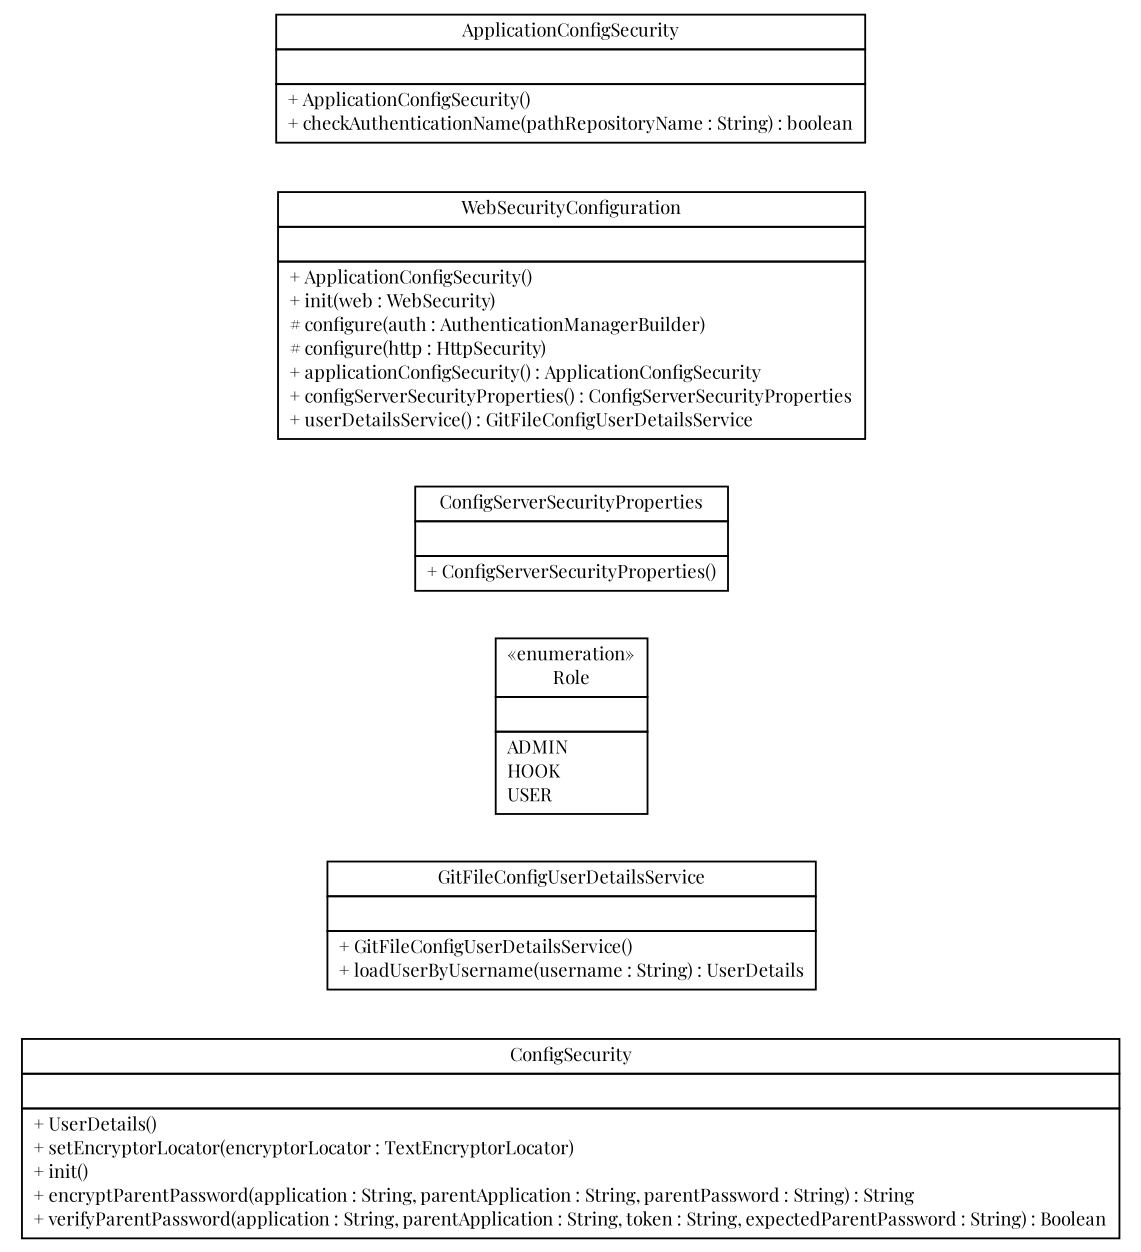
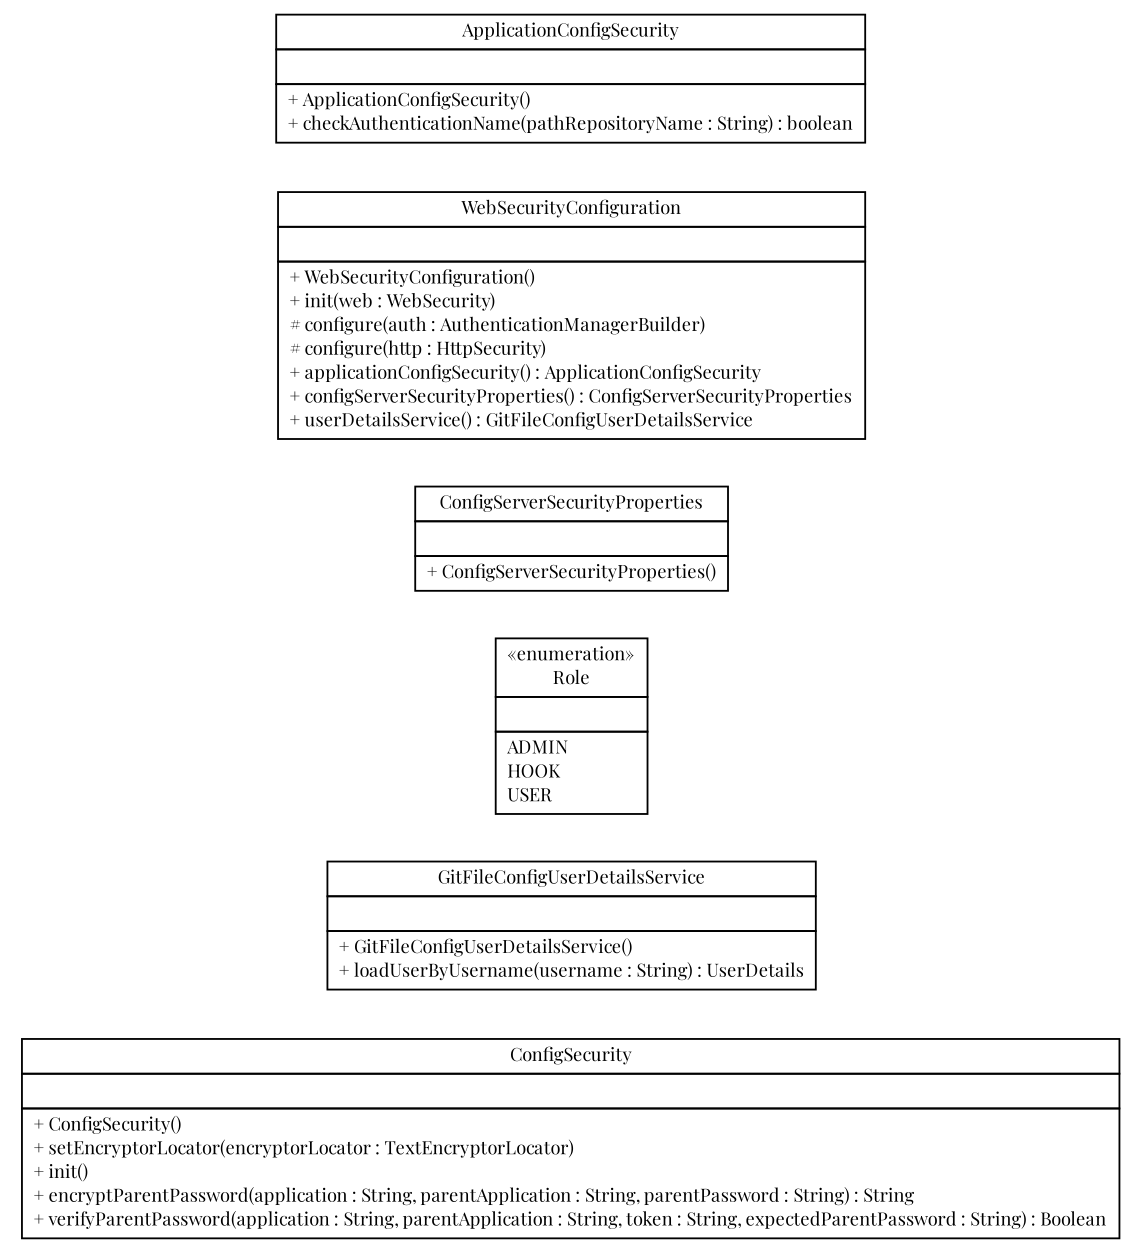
node "WebSecurityConfiguration": text "+ ApplicationConfigSecurity()" -> "+ WebSecurityConfiguration()"
node "ConfigSecurity": text "+ UserDetails()" -> "+ ConfigSecurity()"
